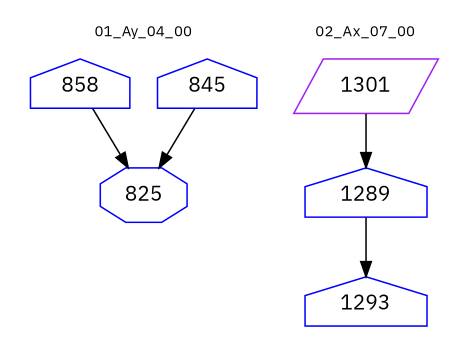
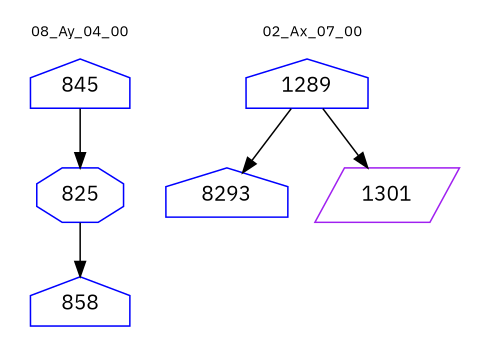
cluster "01_Ay_04_00": label "01_Ay_04_00" -> "08_Ay_04_00"
edge "858" -> "825": reversed
edge "1301" -> "1289": reversed
node "1293": label "1293" -> "8293"
